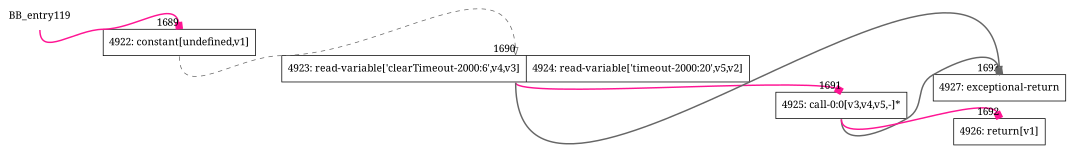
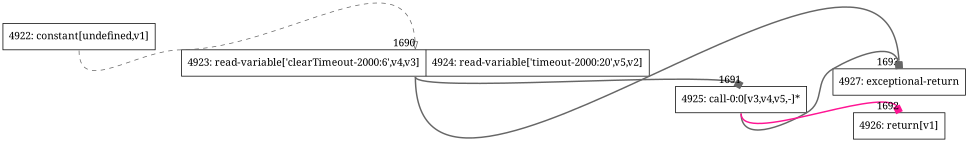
node "BB_entry119": removed
edge "4923: read-variable['clearTimeout-2000:6',v4,v3]" -> "4927: exceptional-return": arrowhead onormal -> box
edge "4923: read-variable['clearTimeout-2000:6',v4,v3]" -> "4925: call-0:0[v3,v4,v5,-]*": color deeppink -> gray40
